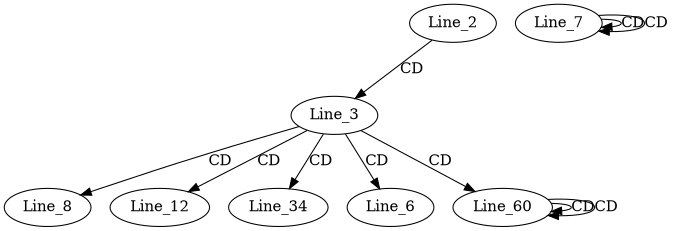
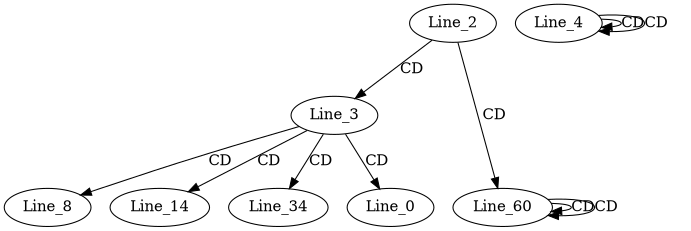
node "Line_7": label "Line_7" -> "Line_4"
edge "Line_3" -> "Line_60": now "Line_2" -> "Line_60"
node "Line_12": label "Line_12" -> "Line_14"
node "Line_6": label "Line_6" -> "Line_0"
